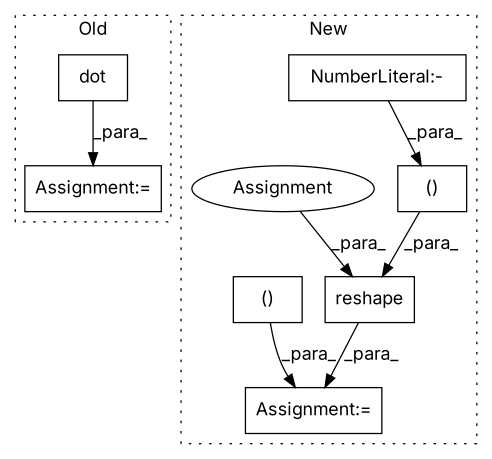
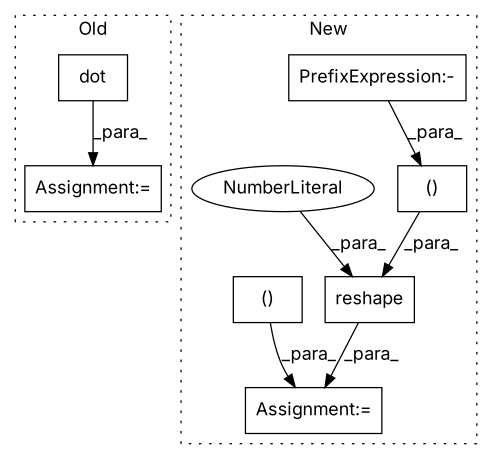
node "NumberLiteral:-": label "NumberLiteral:-" -> "PrefixExpression:-"
node "Assignment": label "Assignment" -> "NumberLiteral"
